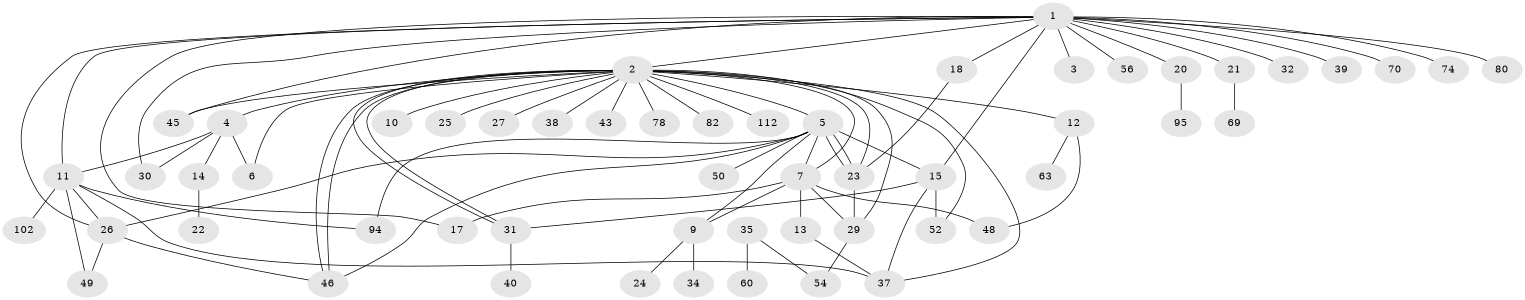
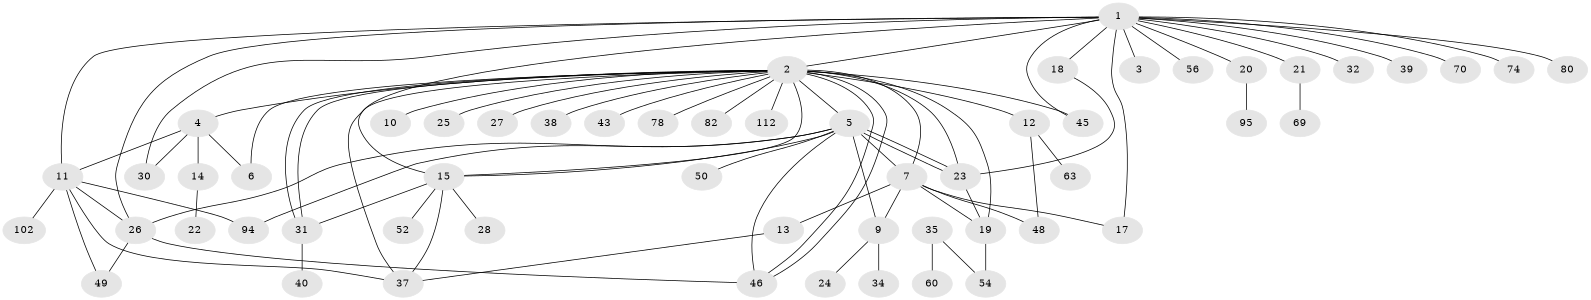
edge "2" -- "52": now "2" -- "15"
node "28": added
node "29": label "29" -> "19"
